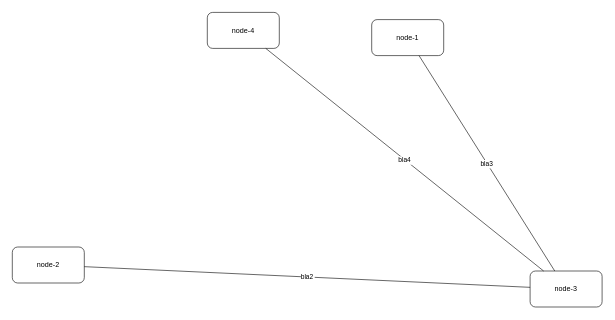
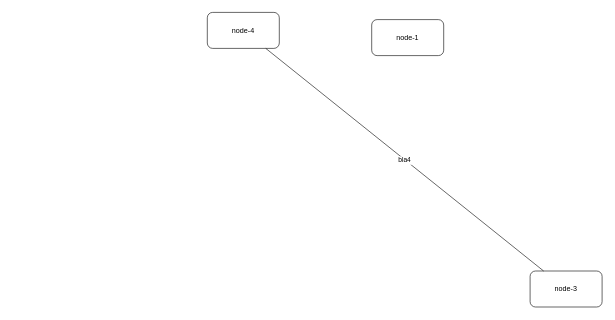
edge "node-1" -- "node-3": removed, label "bla3"
node "node-2": removed
edge "node-2" -- "node-3": removed, label "bla2"
